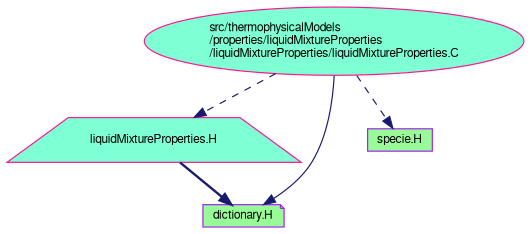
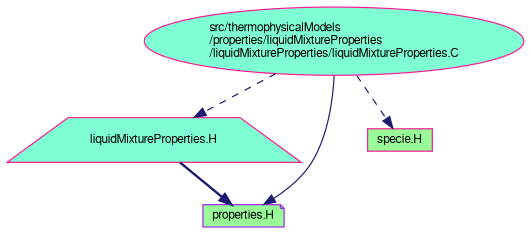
node "specie.H": color purple -> deeppink
node "dictionary.H": label "dictionary.H" -> "properties.H"
